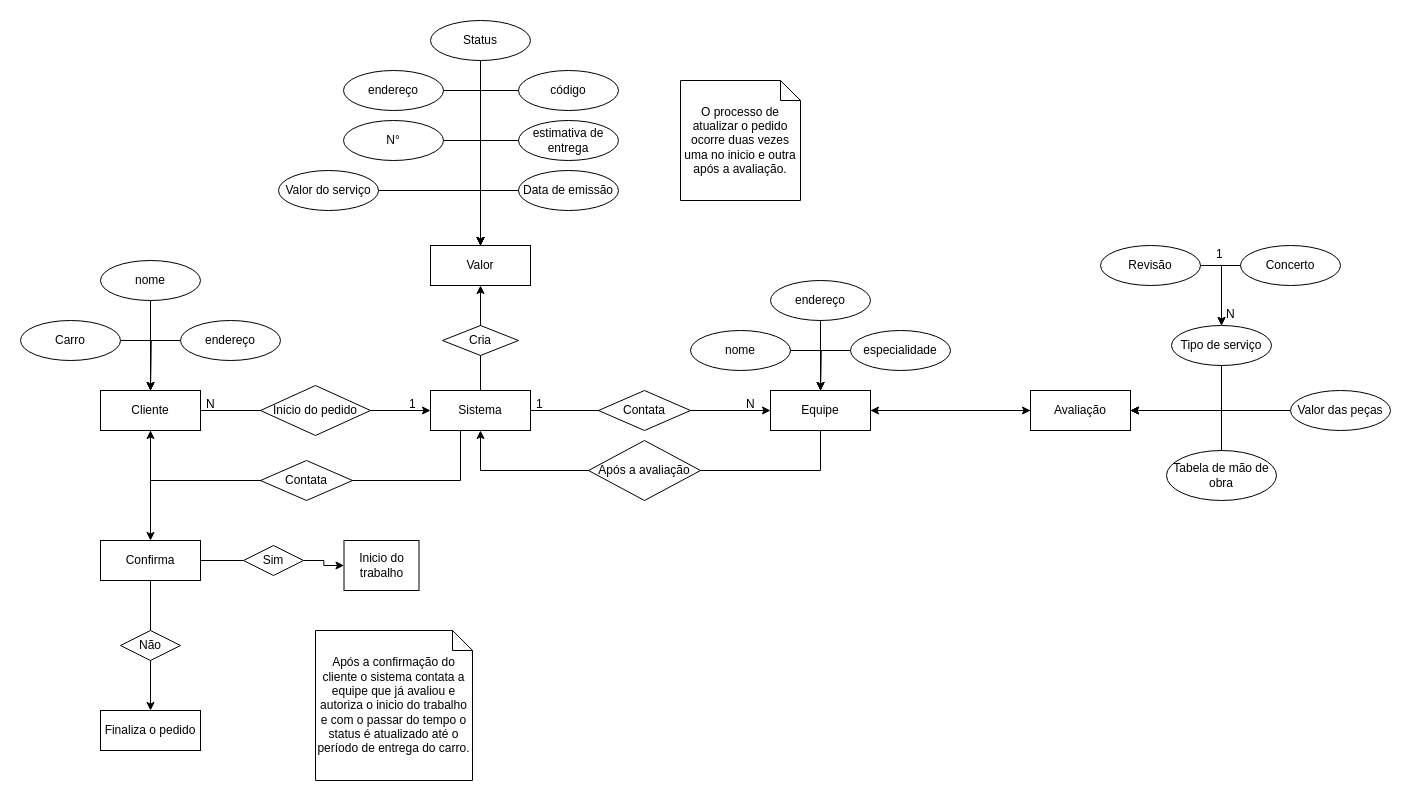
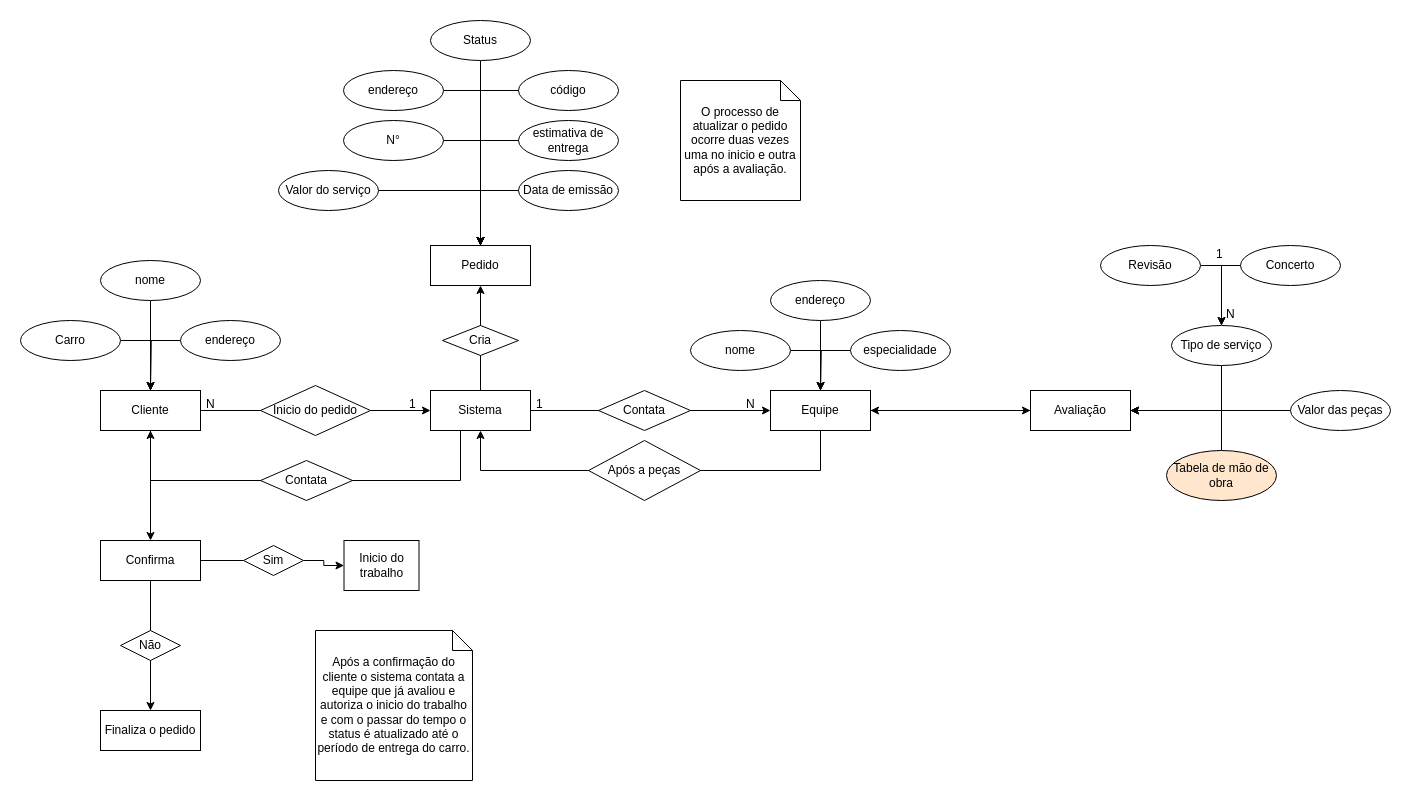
node "Valor": label "Valor" -> "Pedido"
node "Após a avaliação": label "Após a avaliação" -> "Após a peças"
node "Tabela de mão de obra": fillcolor #ffffff -> #ffe6cc
